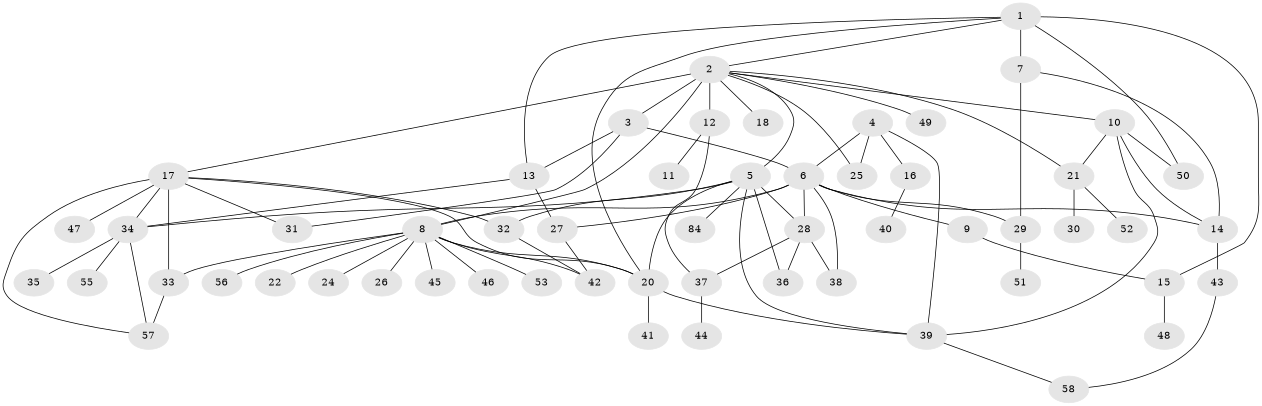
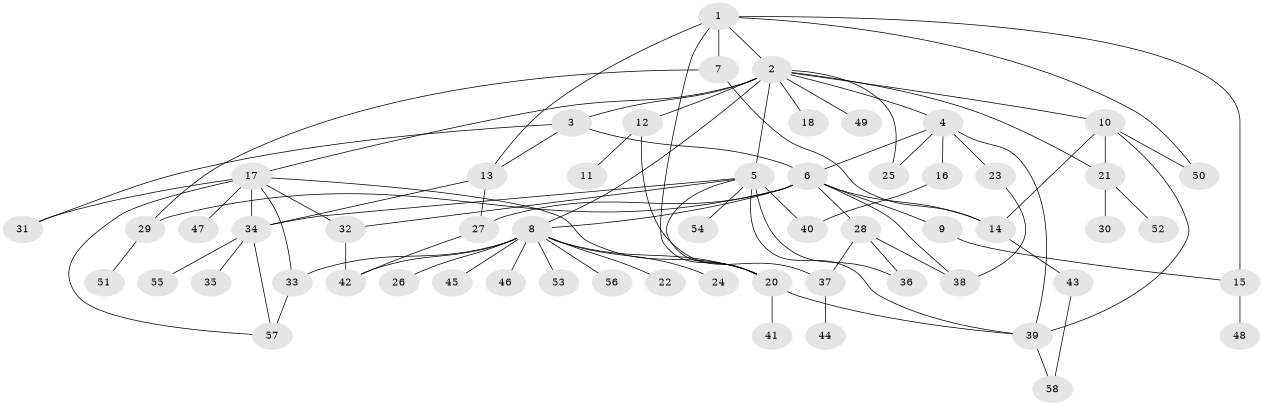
edge "2" -- "4": added
node "23": added
edge "5" -- "28": now "5" -- "40"
node "84": label "84" -> "54"
